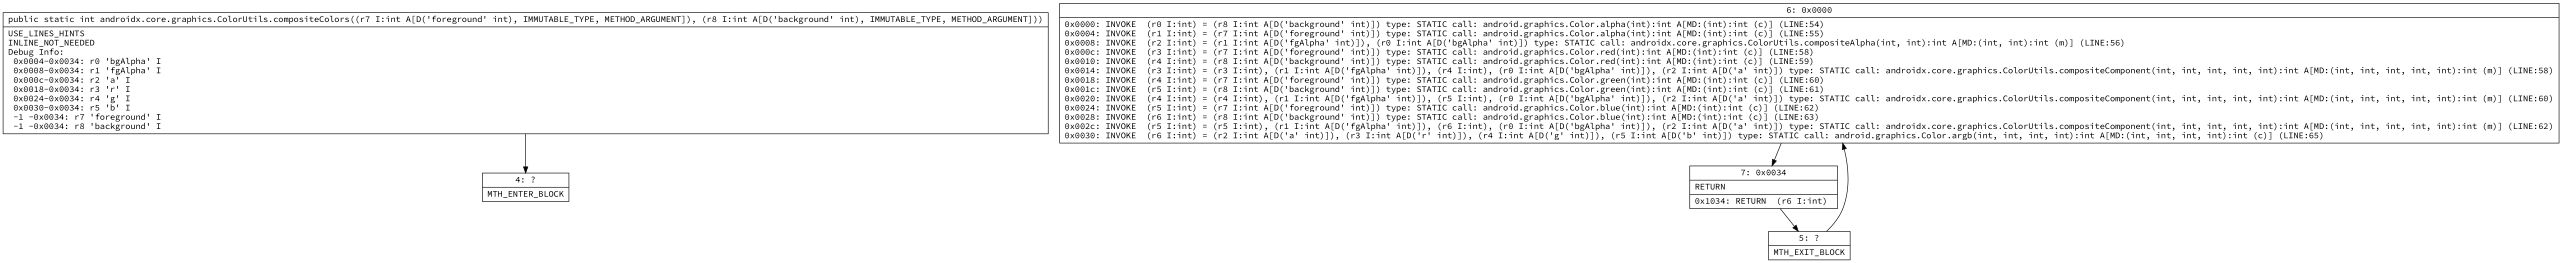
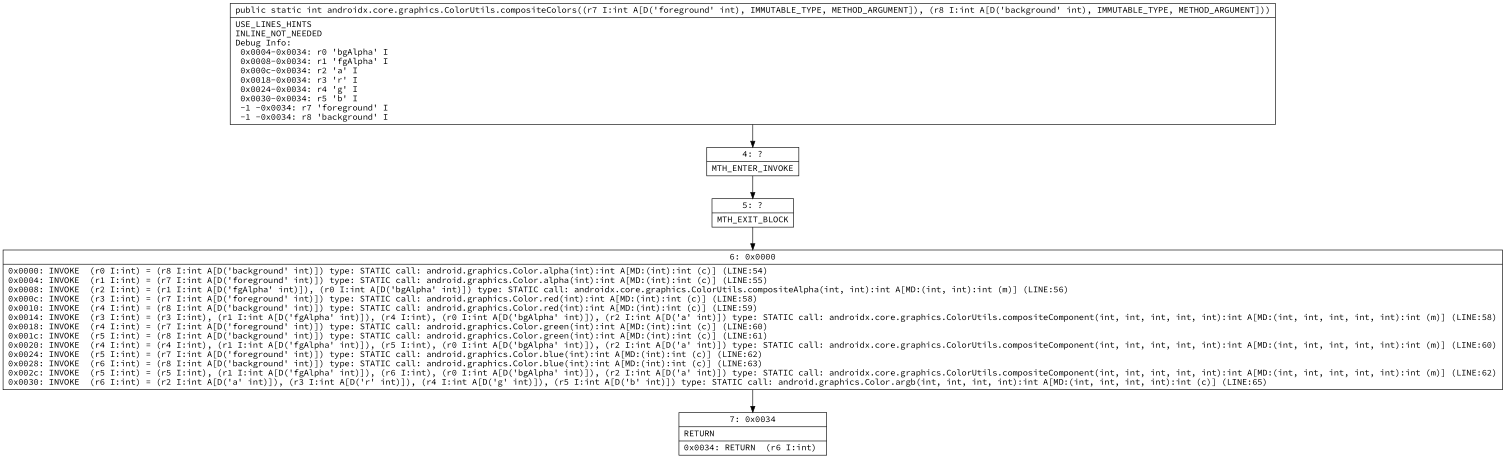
node "4: ?": text "MTH_ENTER_BLOCK" -> "MTH_ENTER_INVOKE"
node "7: 0x0034": text "0x1034: RETURN  (r6 I:int)" -> "0x0034: RETURN  (r6 I:int)"
edge "7: 0x0034" -> "5: ?": now "4: ?" -> "5: ?"
